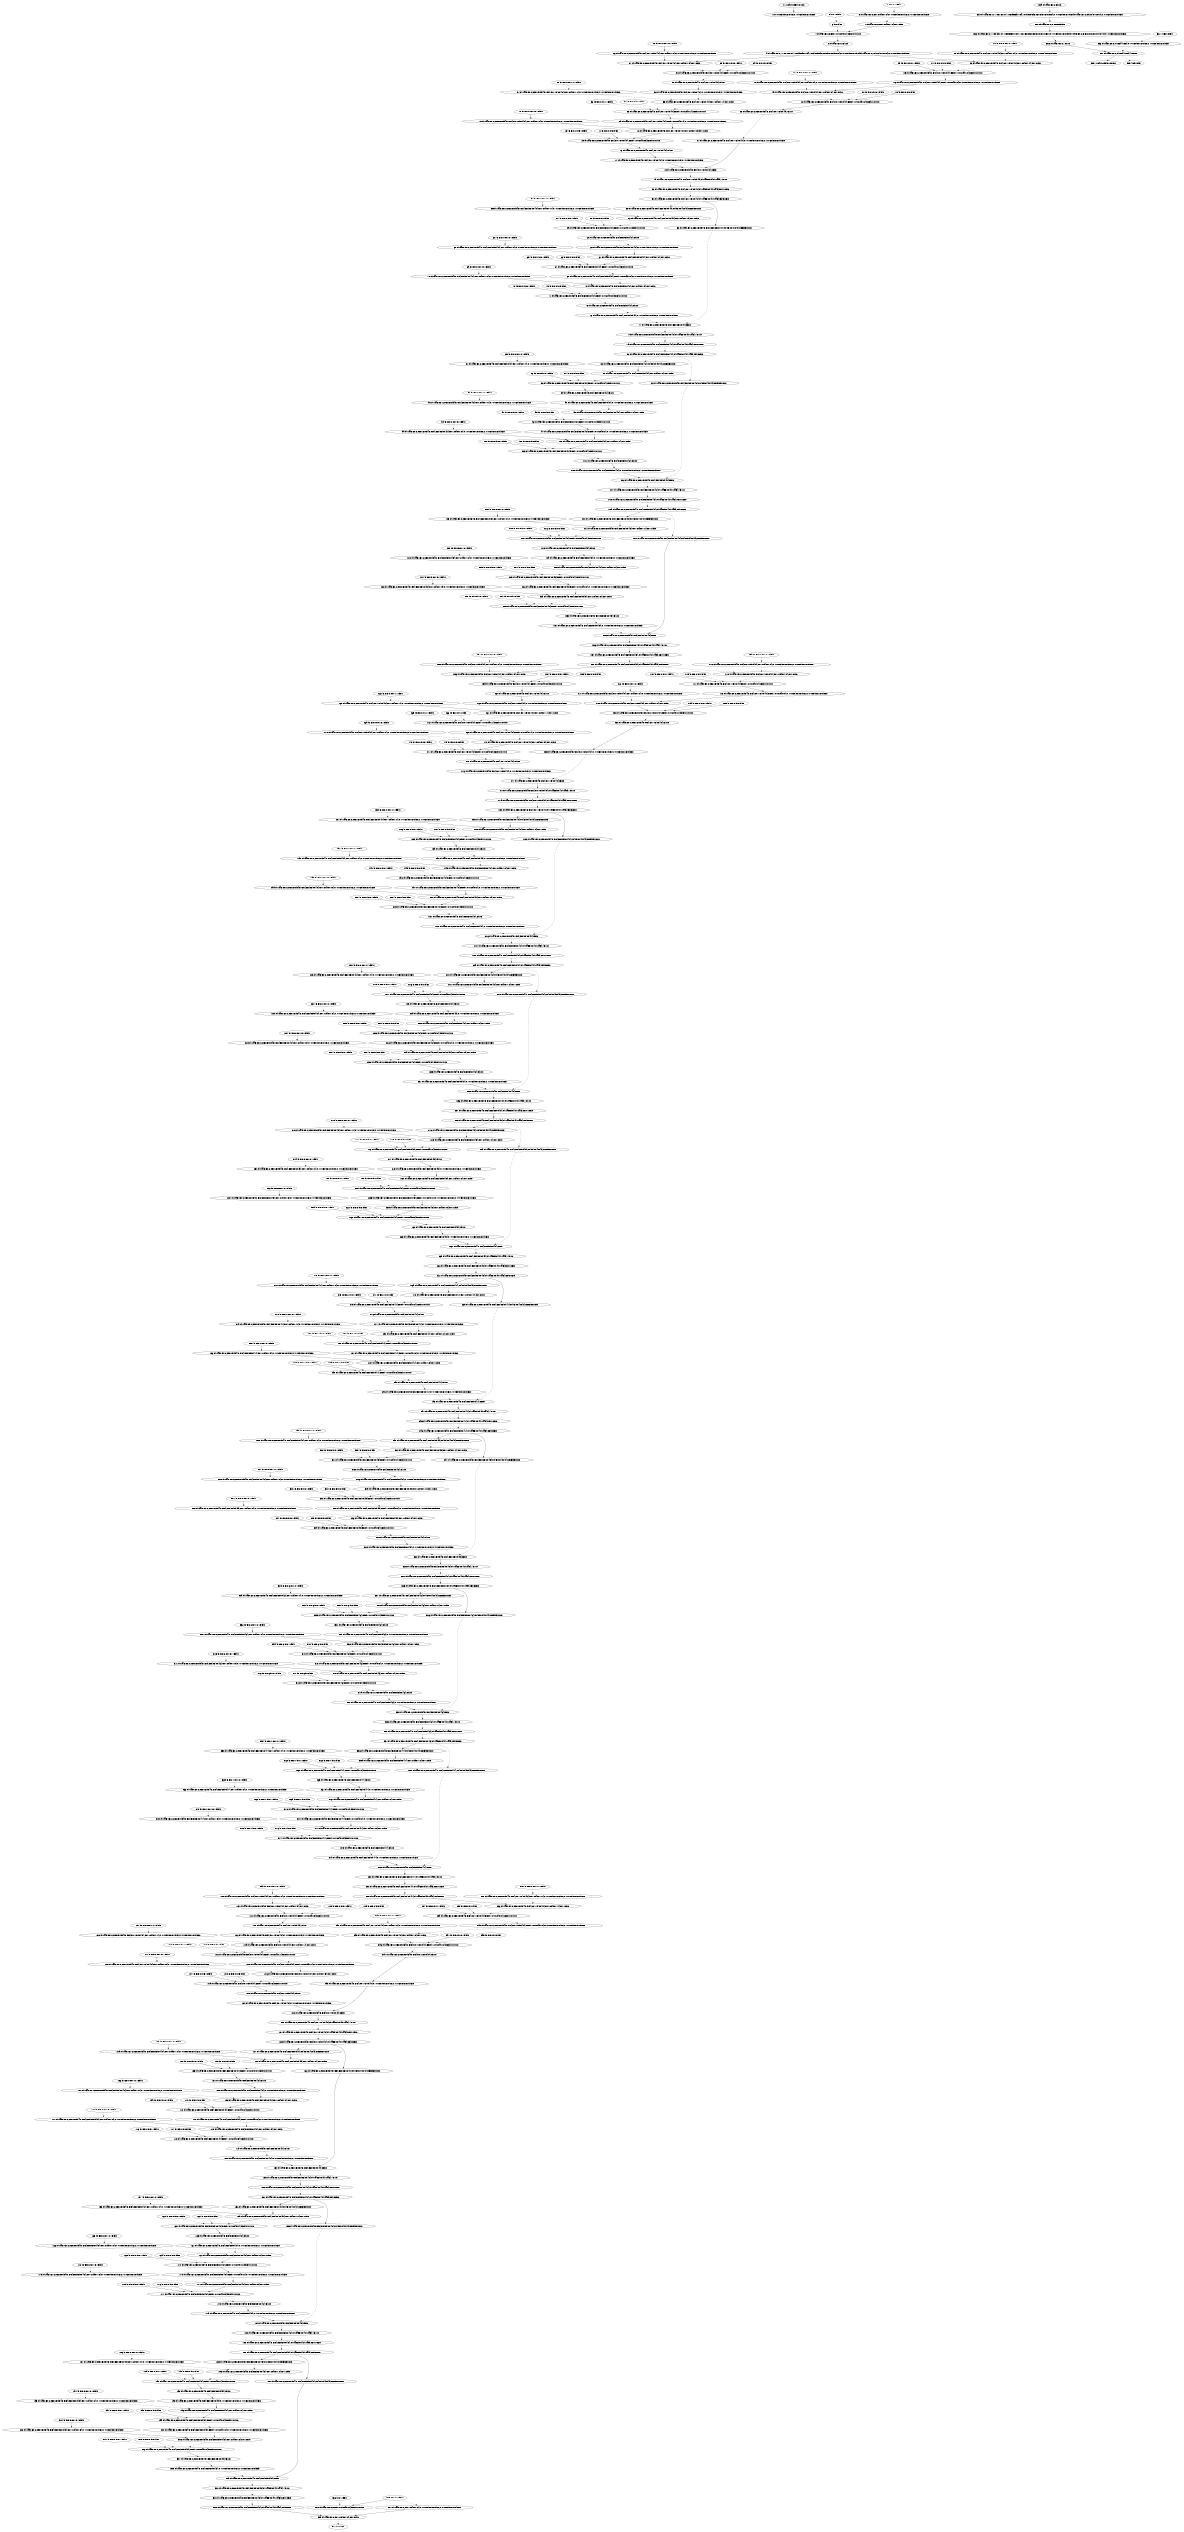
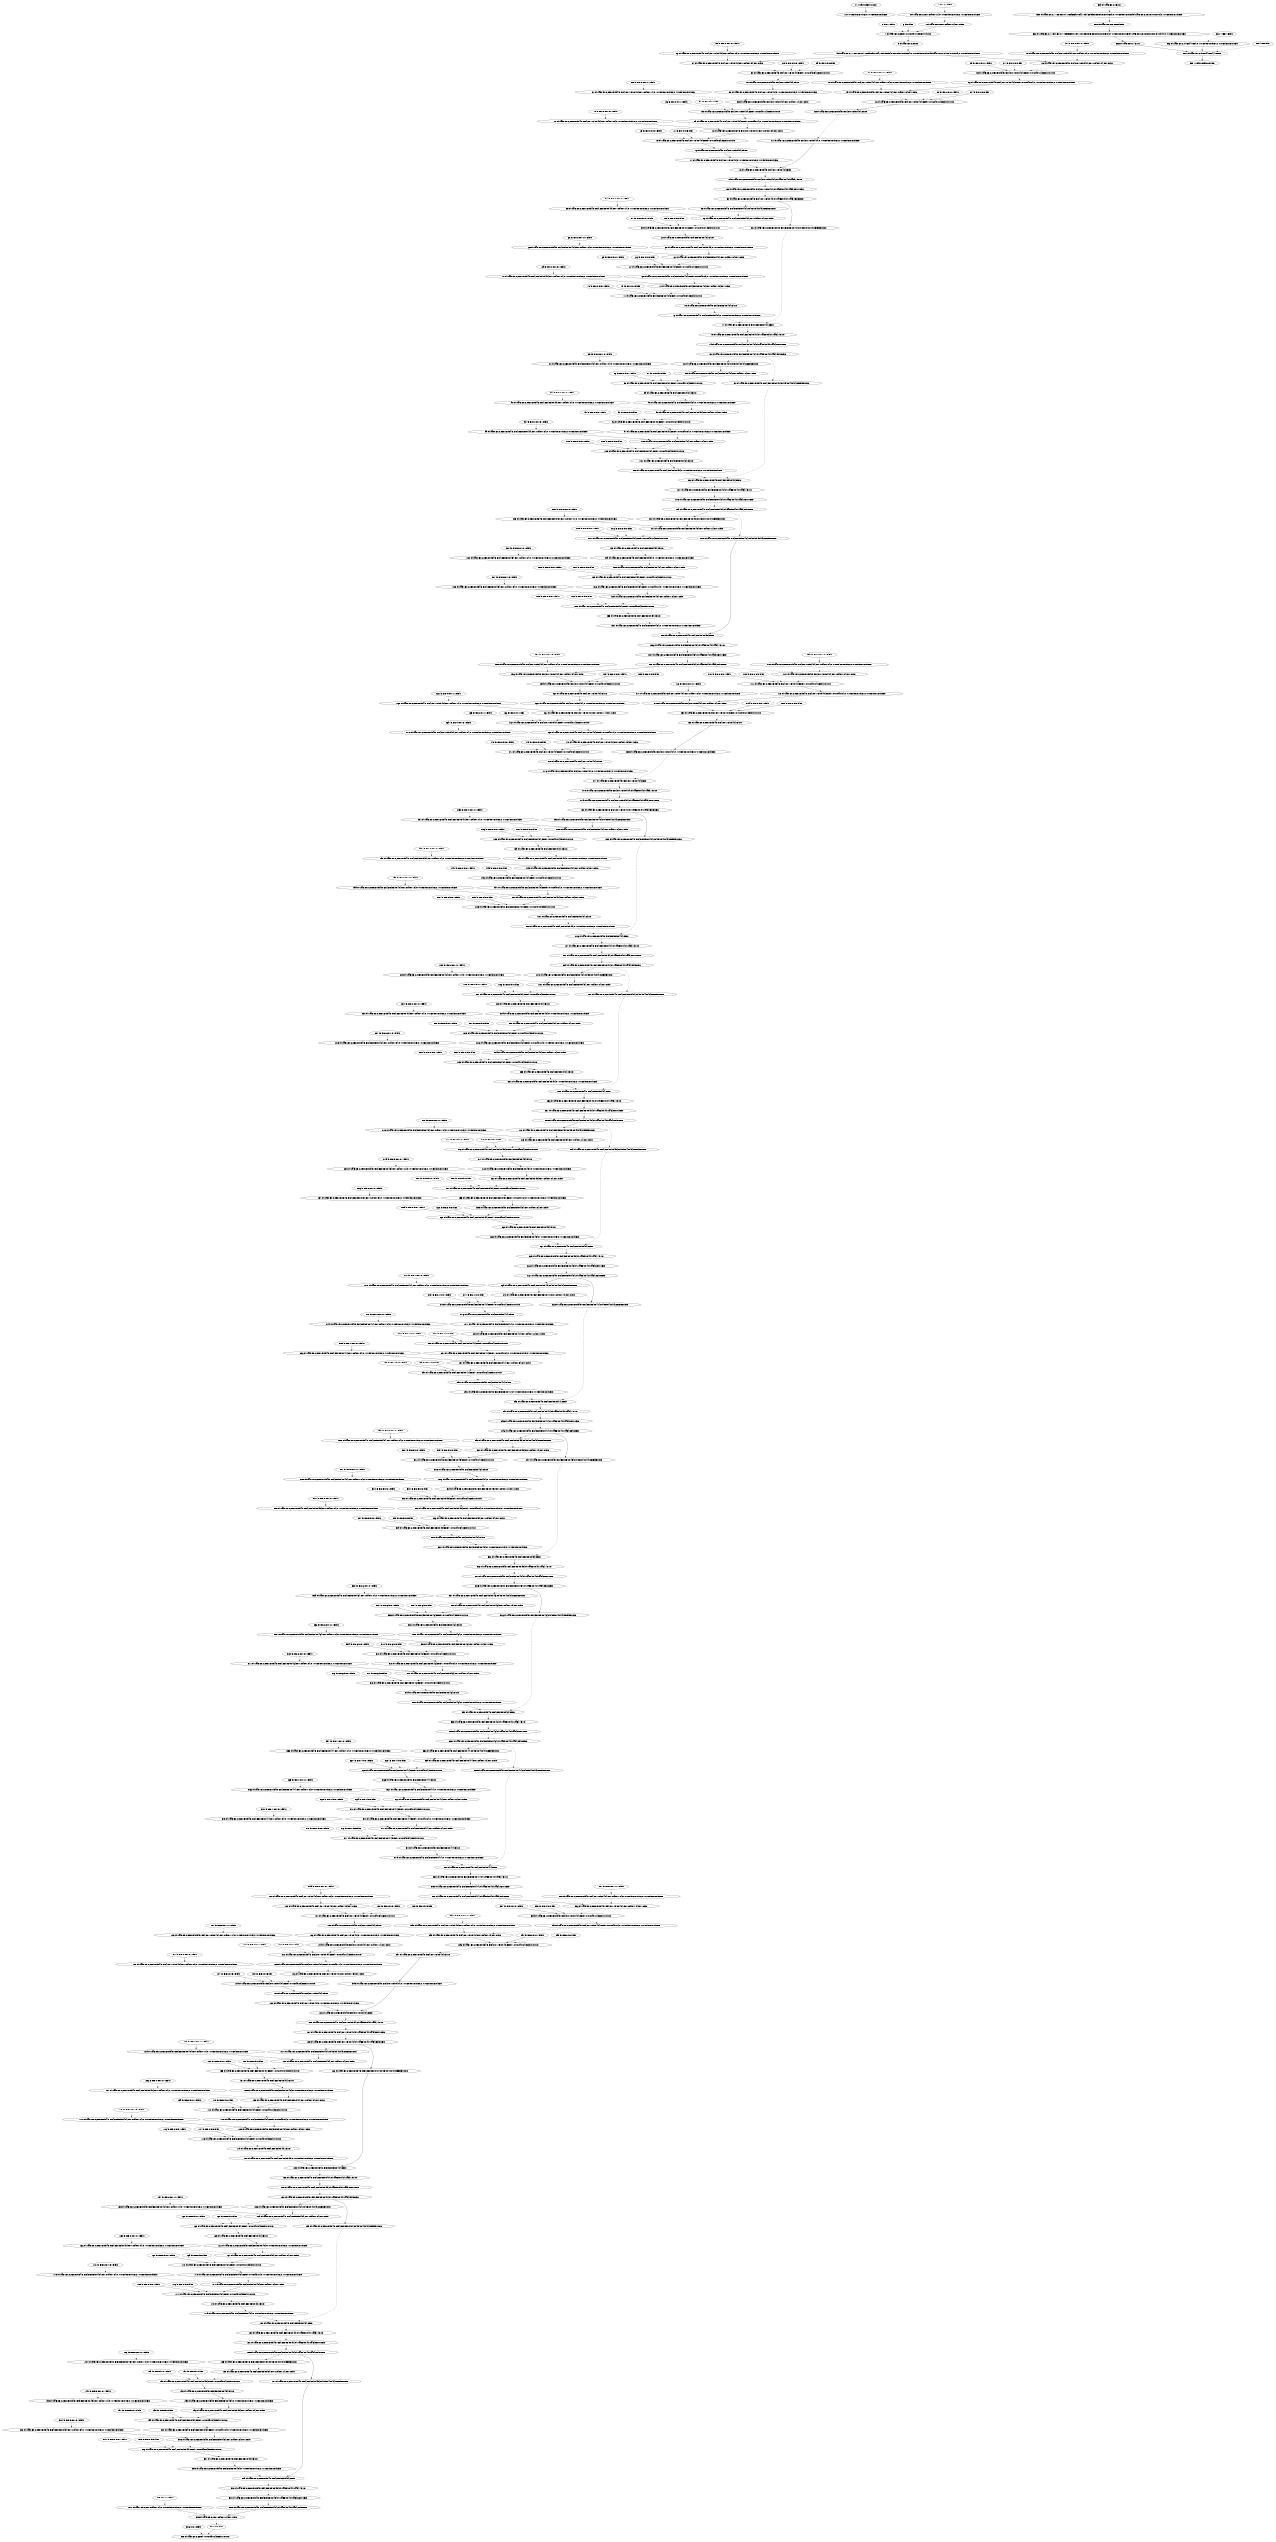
edge "5 bn1.weight" -> "6 bn1.bias": now "5 bn1.weight" -> "7 ShuffleNetV2/BatchNorm2d[bn1]/batch_norm_0"
edge "527 ShuffleNetV2/Linear[linear]/linear_0" -> "525 linear.bias": reversed
edge "513 conv2.weight" -> "518 ShuffleNetV2/BatchNorm2d[bn2]/batch_norm_0": now "517 bn2.bias" -> "518 ShuffleNetV2/BatchNorm2d[bn2]/batch_norm_0"
